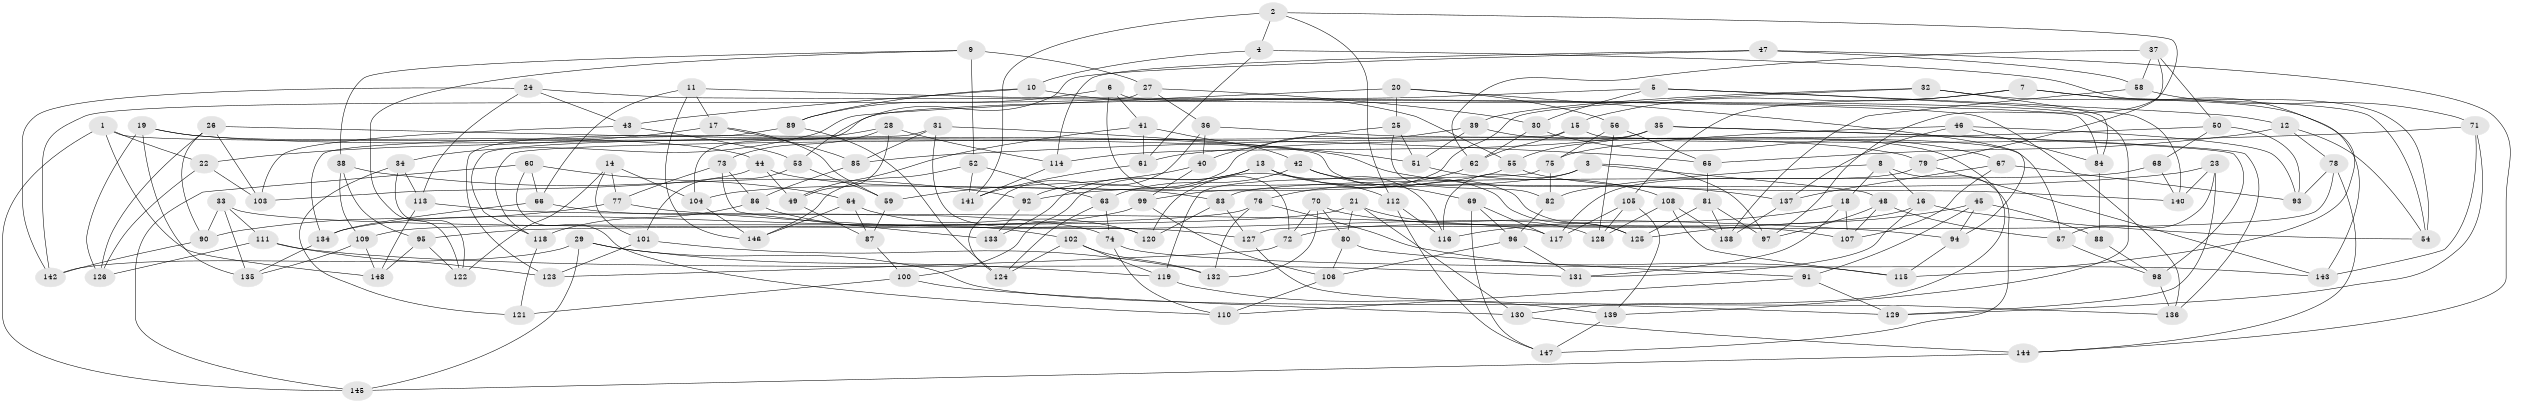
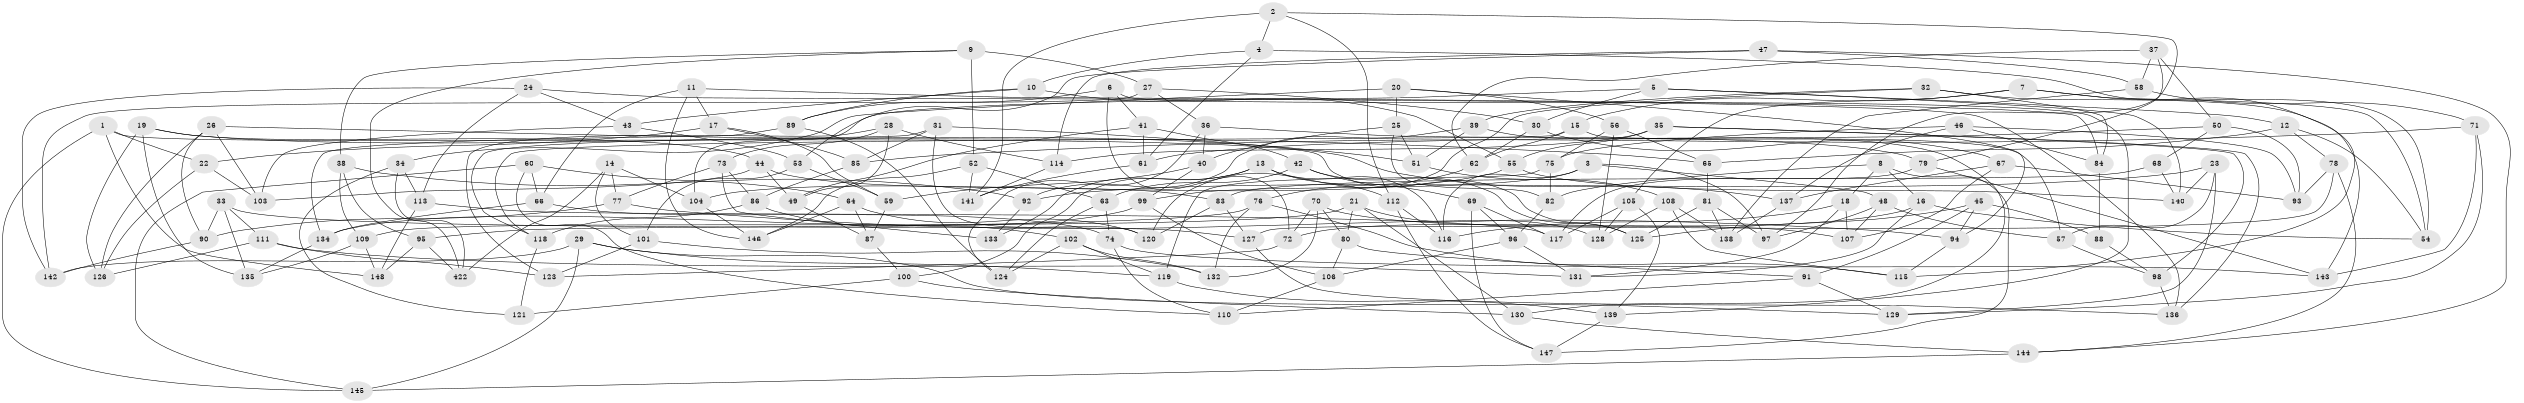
node "122": label "122" -> "422"
